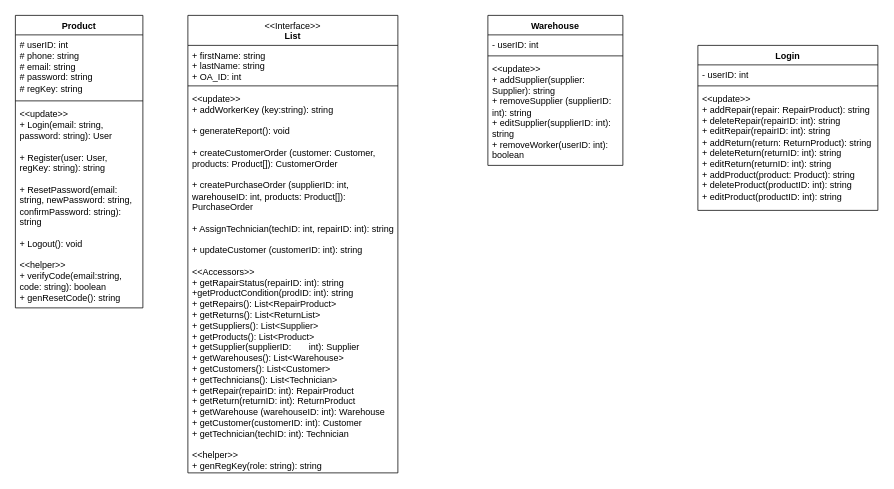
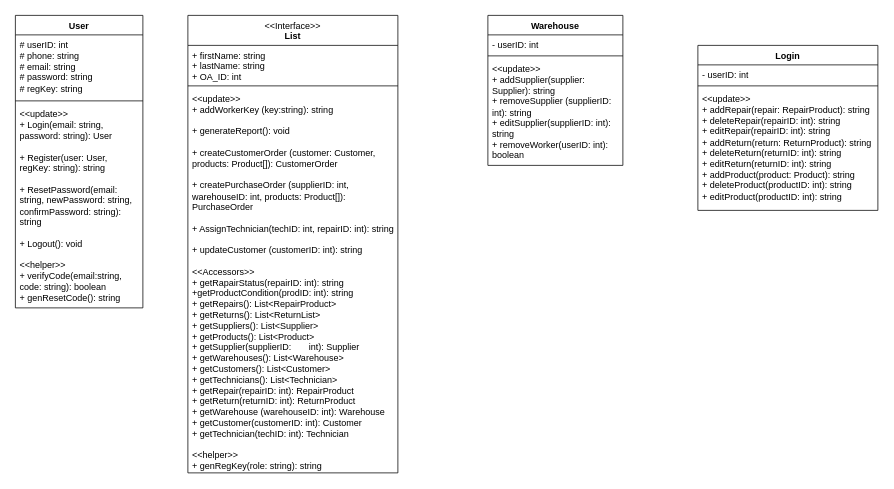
node "Product": label "Product" -> "User"
